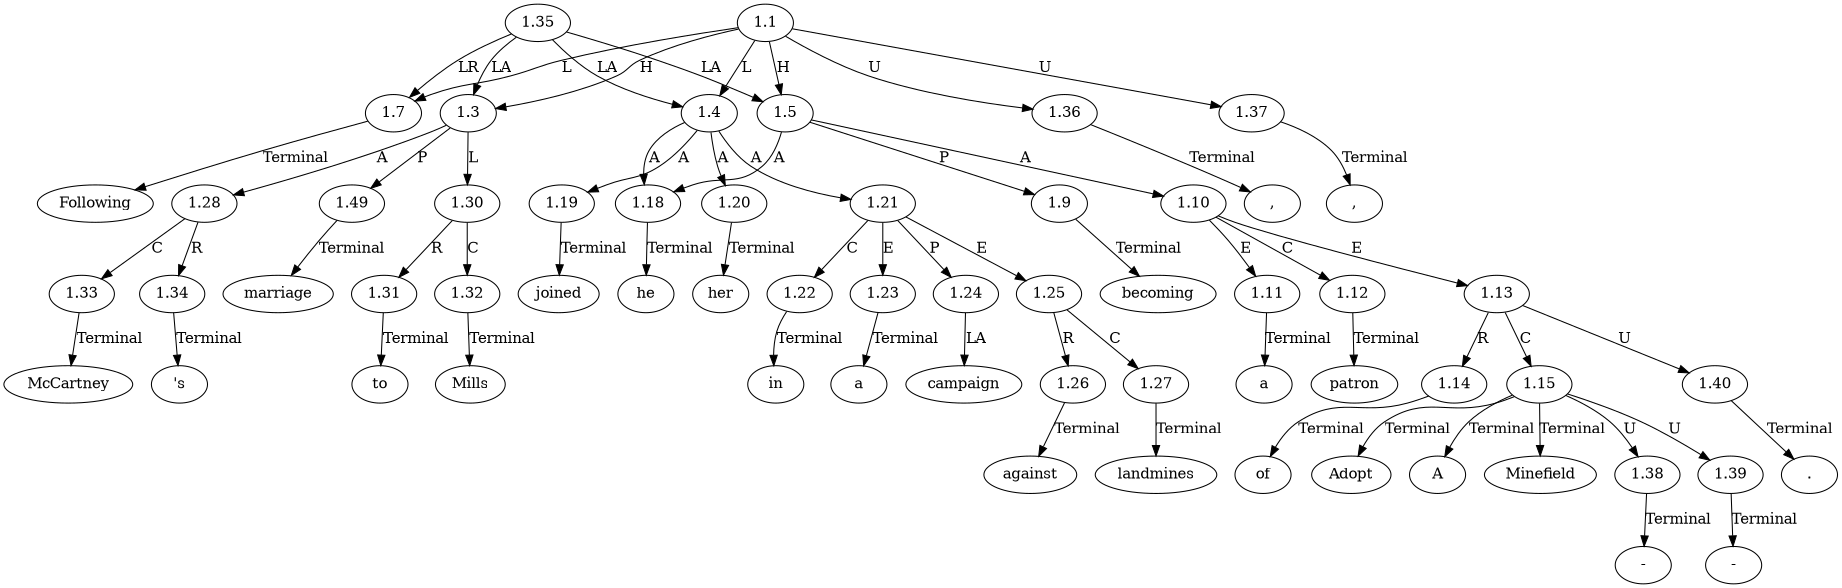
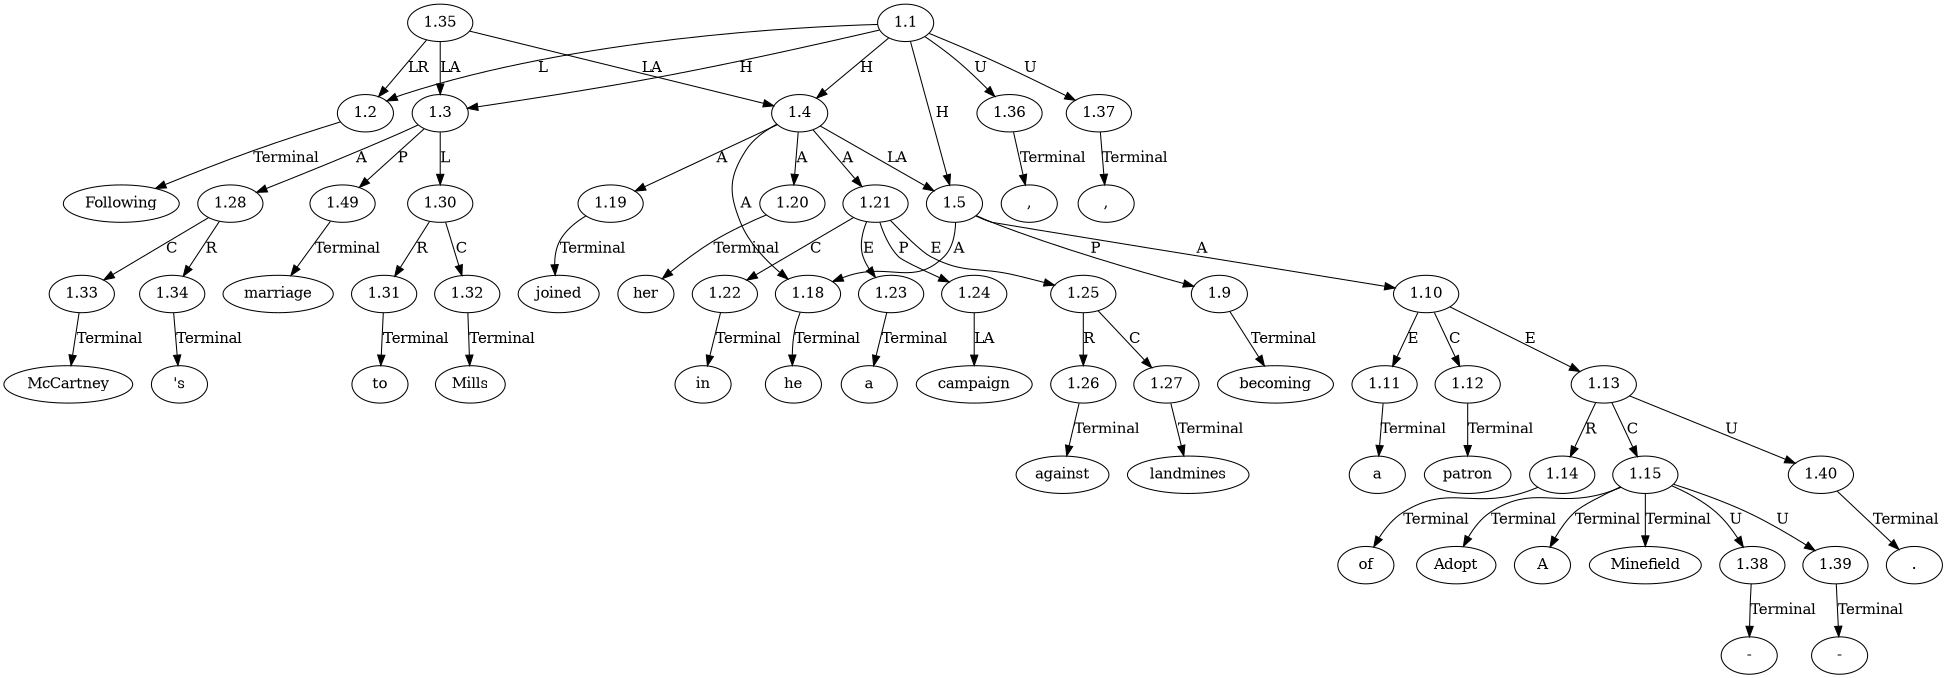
edge "1.35" -> "1.5": now "1.4" -> "1.5"
edge "1.1" -> "1.4": label "L" -> "H"
node "1.7": label "1.7" -> "1.2"
